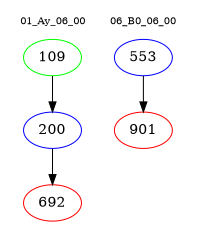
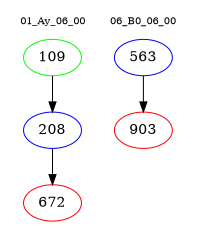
node "553": label "553" -> "563"
node "200": label "200" -> "208"
node "901": label "901" -> "903"
node "692": label "692" -> "672"
